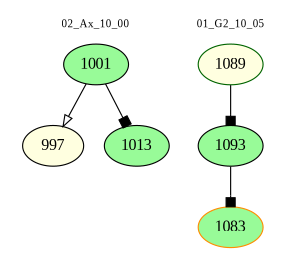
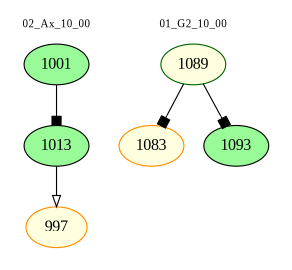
cluster "01_G2_10_05": label "01_G2_10_05" -> "01_G2_10_00"
edge "1001" -> "997": now "1013" -> "997"
node "997": color black -> darkorange
edge "1093" -> "1083": now "1089" -> "1083"
node "1083": fillcolor palegreen -> lightyellow
